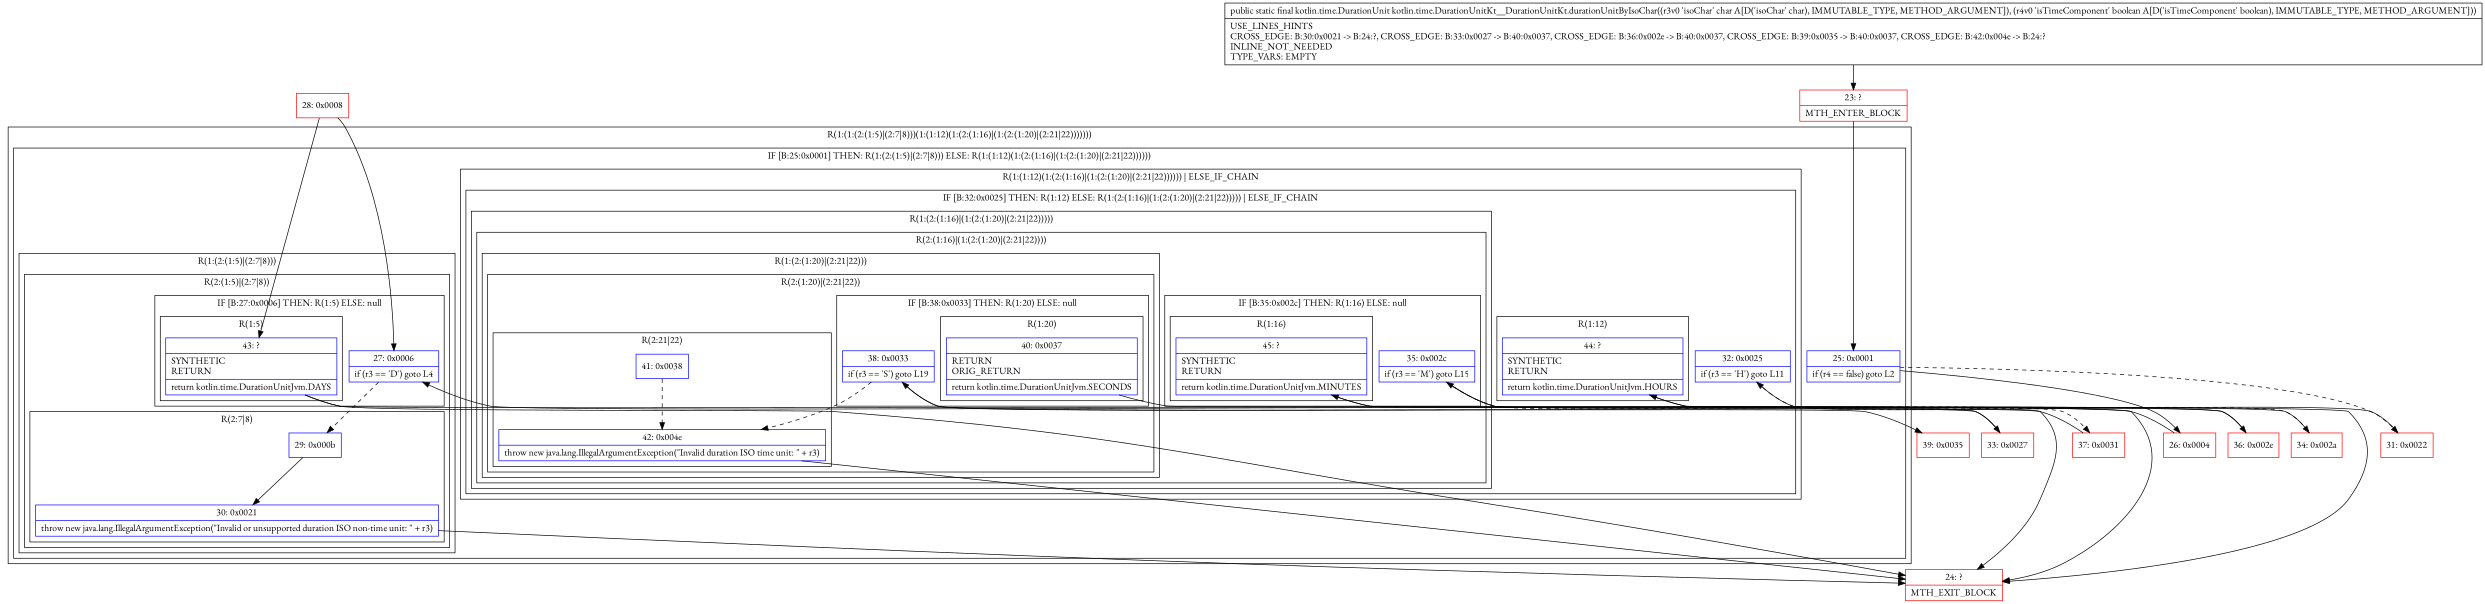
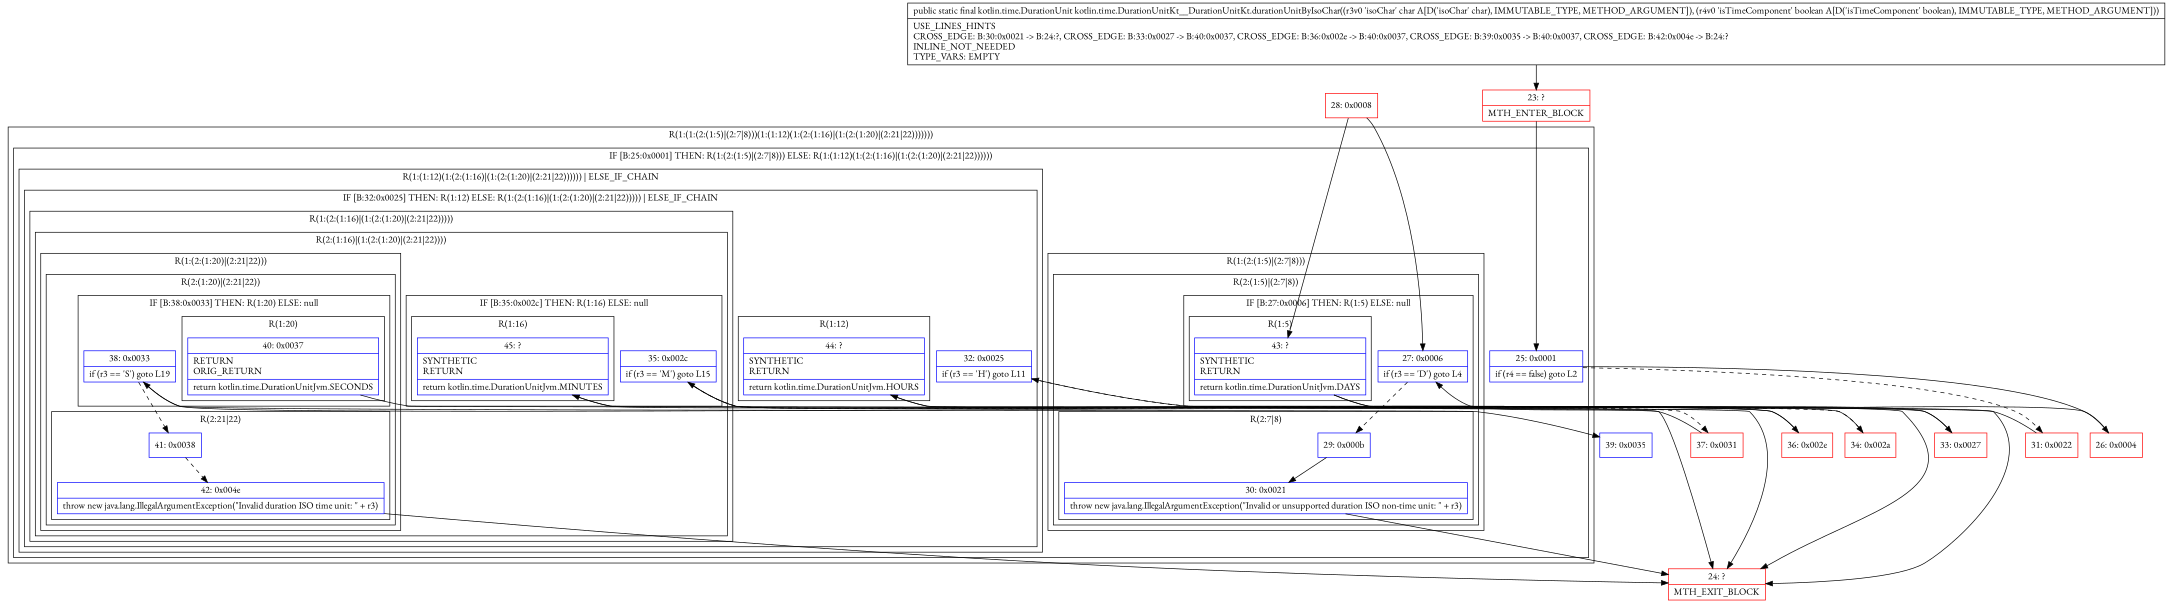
edge "38: 0x0033" -> "42: 0x004e": now "38: 0x0033" -> "41: 0x0038"
node "39: 0x0035": color red -> blue
